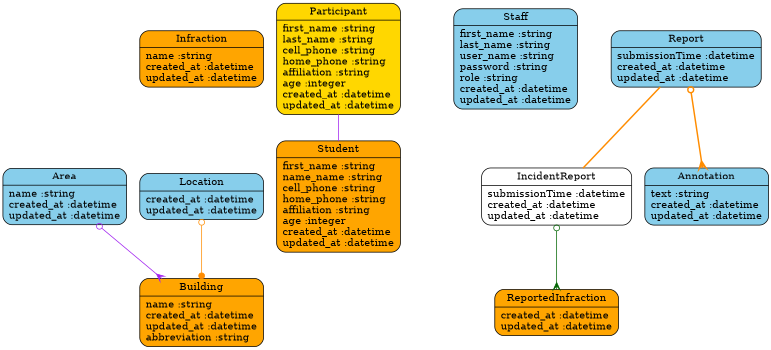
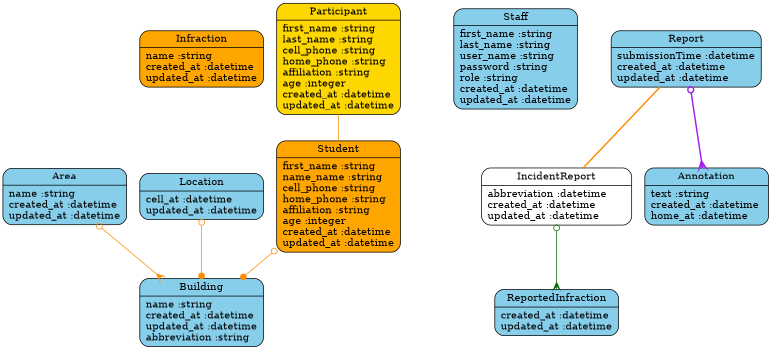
edge "Report" -- "Annotation": color darkorange -> purple
edge "Participant" -- "Student": color purple -> darkorange
node "IncidentReport": text "submissionTime :datetime" -> "abbreviation :datetime"
node "Location": text "created_at :datetime" -> "cell_at :datetime"
node "Annotation": text "updated_at :datetime" -> "home_at :datetime"
edge "Area" -- "Building": color purple -> darkorange
edge "Student" -- "Building": added
node "Building": fillcolor orange -> skyblue
node "ReportedInfraction": fillcolor orange -> skyblue
